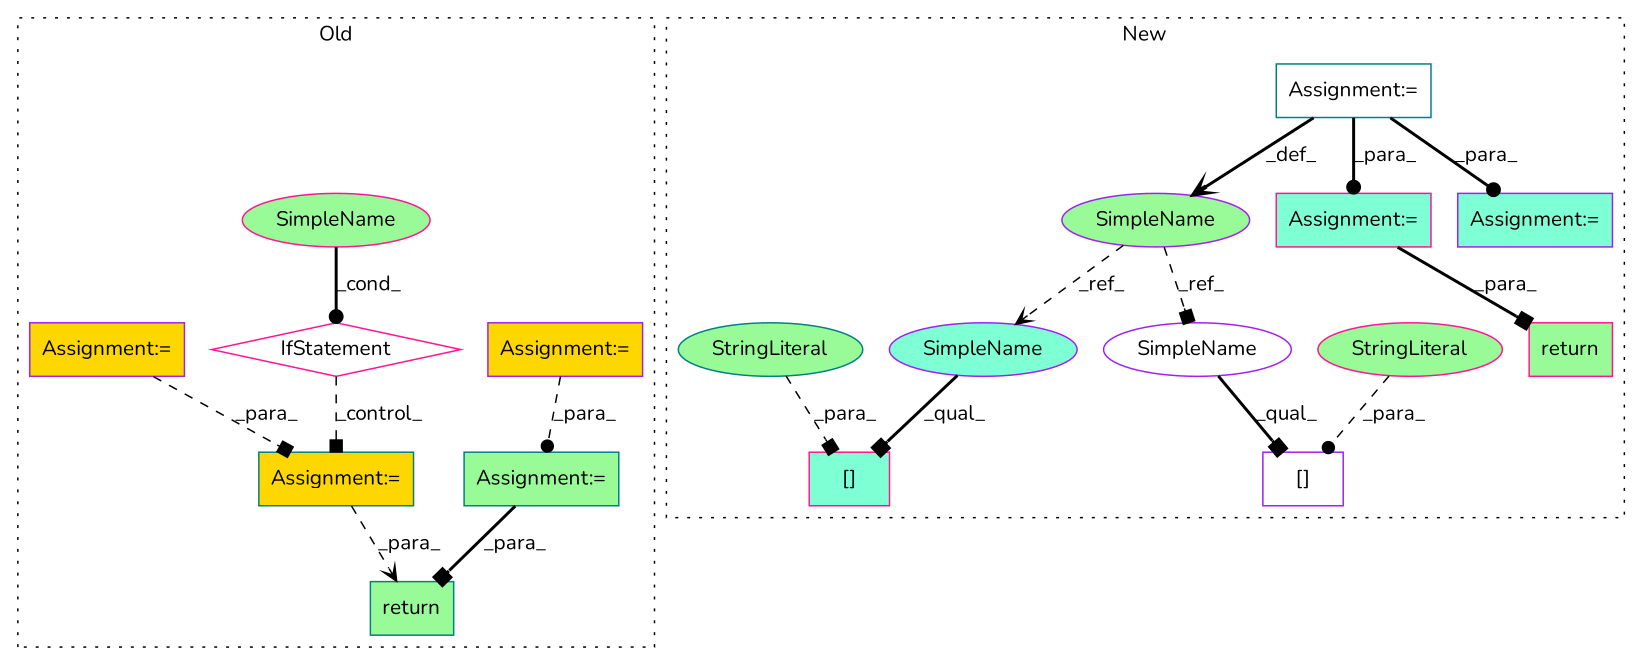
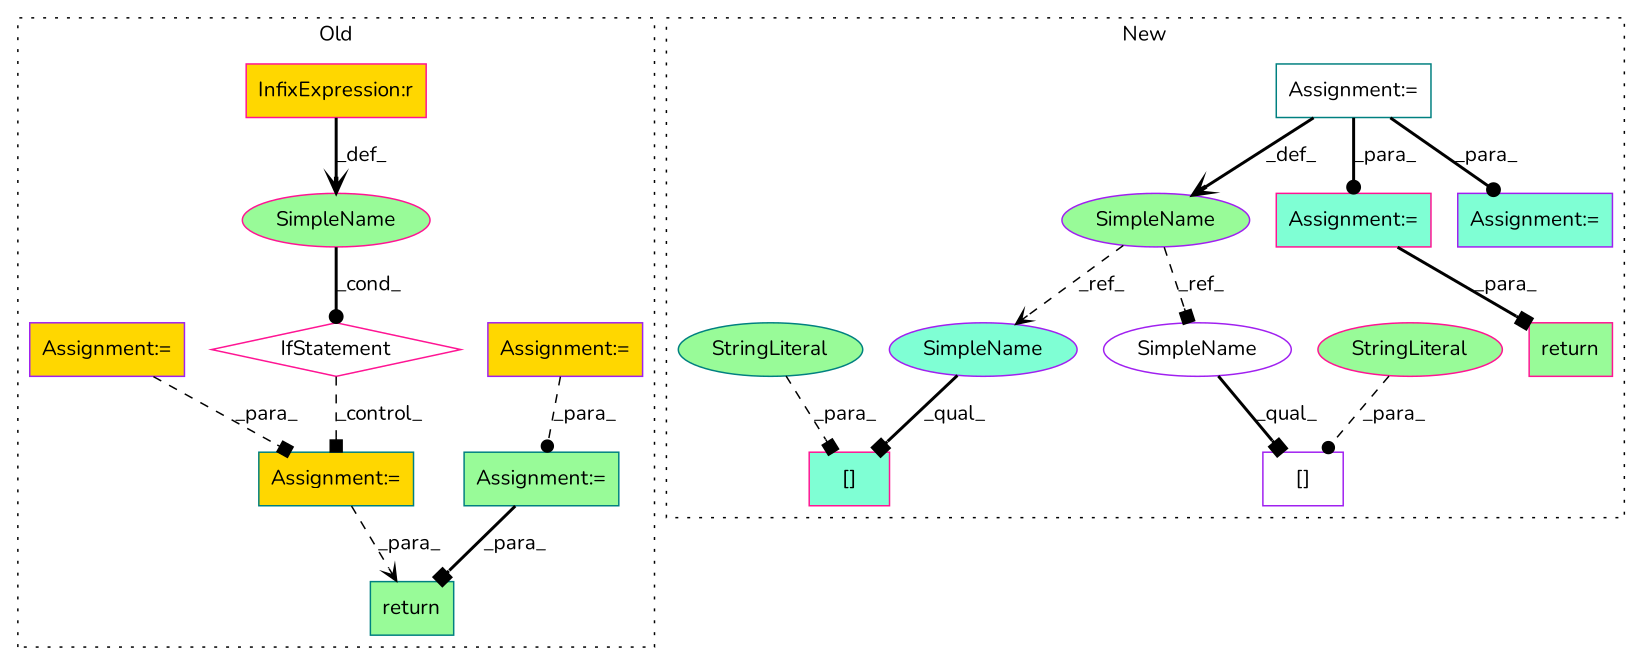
node "InfixExpression:r": added
